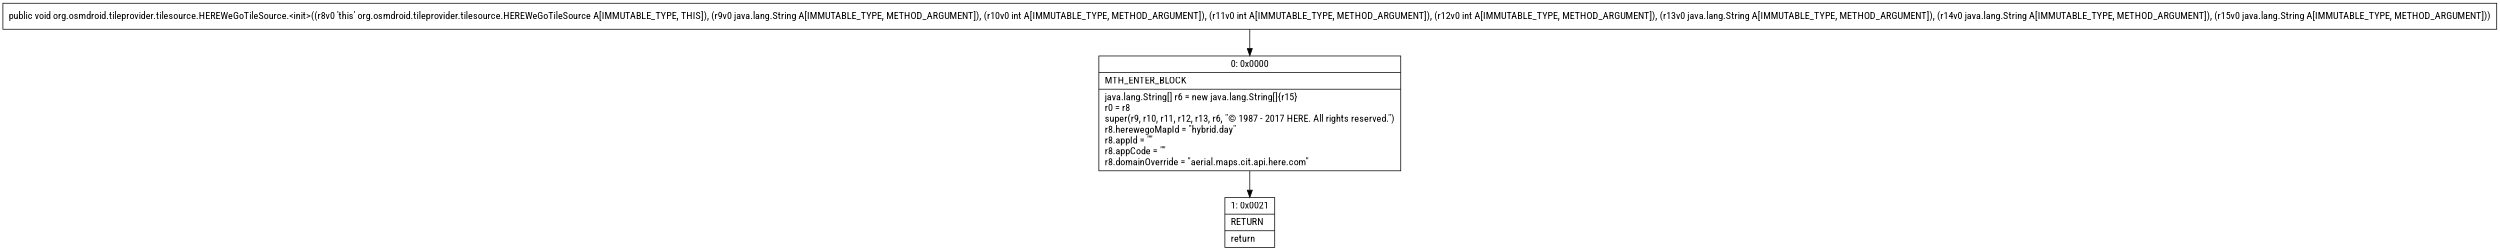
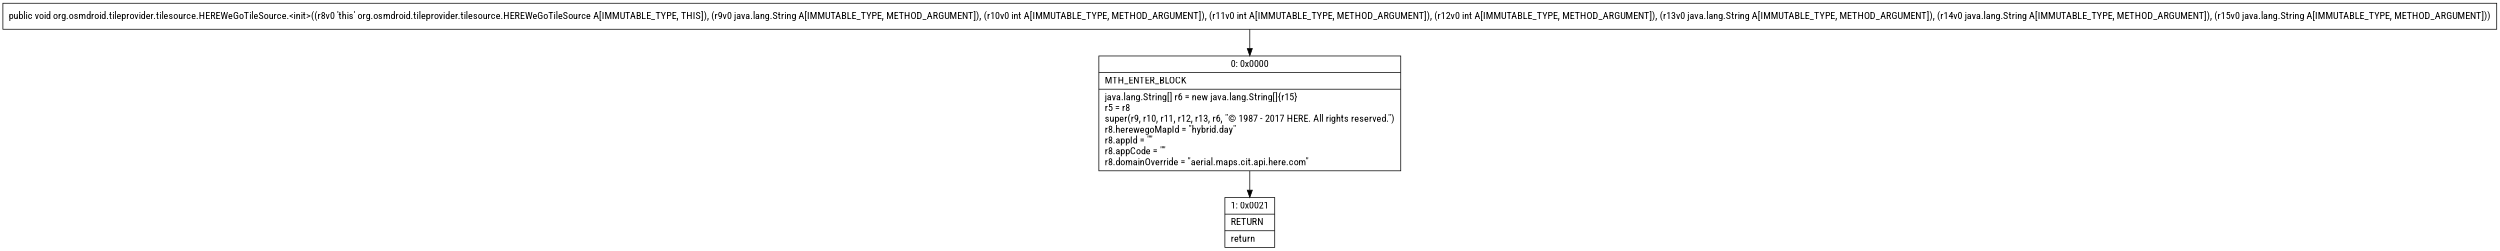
node "0: 0x0000": text "r0 = r8" -> "r5 = r8"
